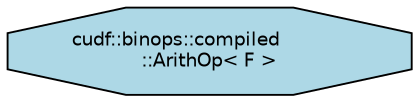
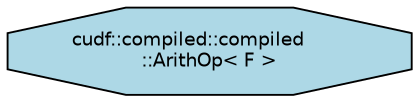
node "cudf::binops::compiled ::ArithOp< F >": label "cudf::binops::compiled ::ArithOp< F >" -> "cudf::compiled::compiled ::ArithOp< F >"
